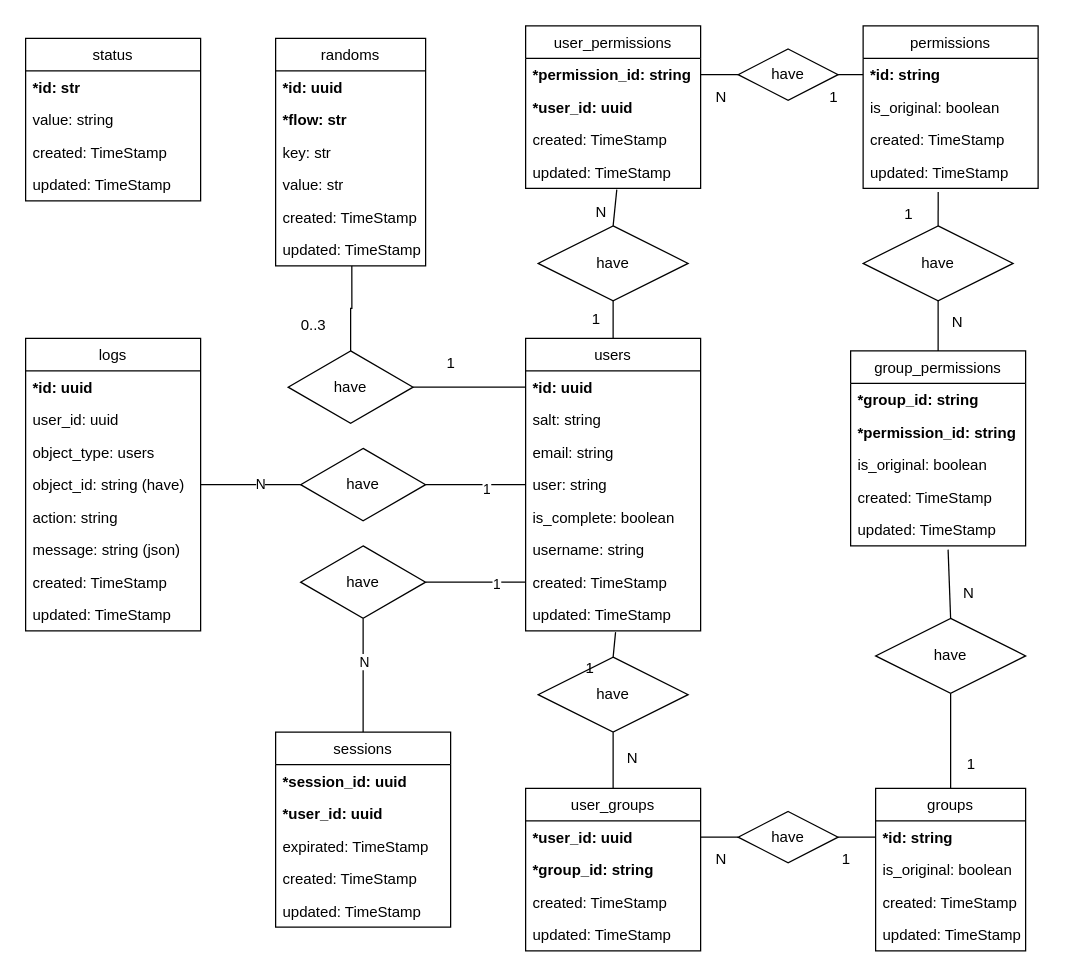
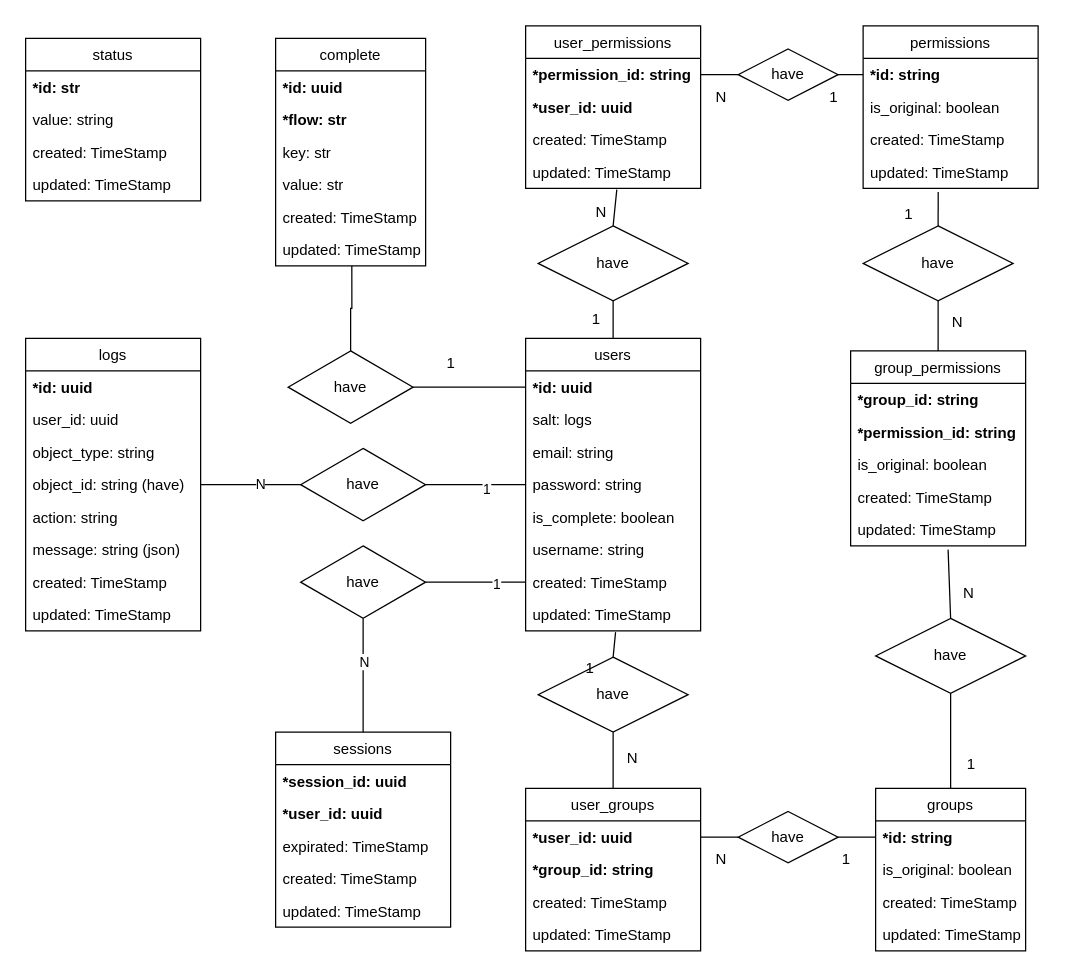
node "randoms": label "randoms" -> "complete"
node "0..3": removed
node "salt: string": label "salt: string" -> "salt: logs"
node "object_type: users": label "object_type: users" -> "object_type: string"
node "user: string": label "user: string" -> "password: string"
